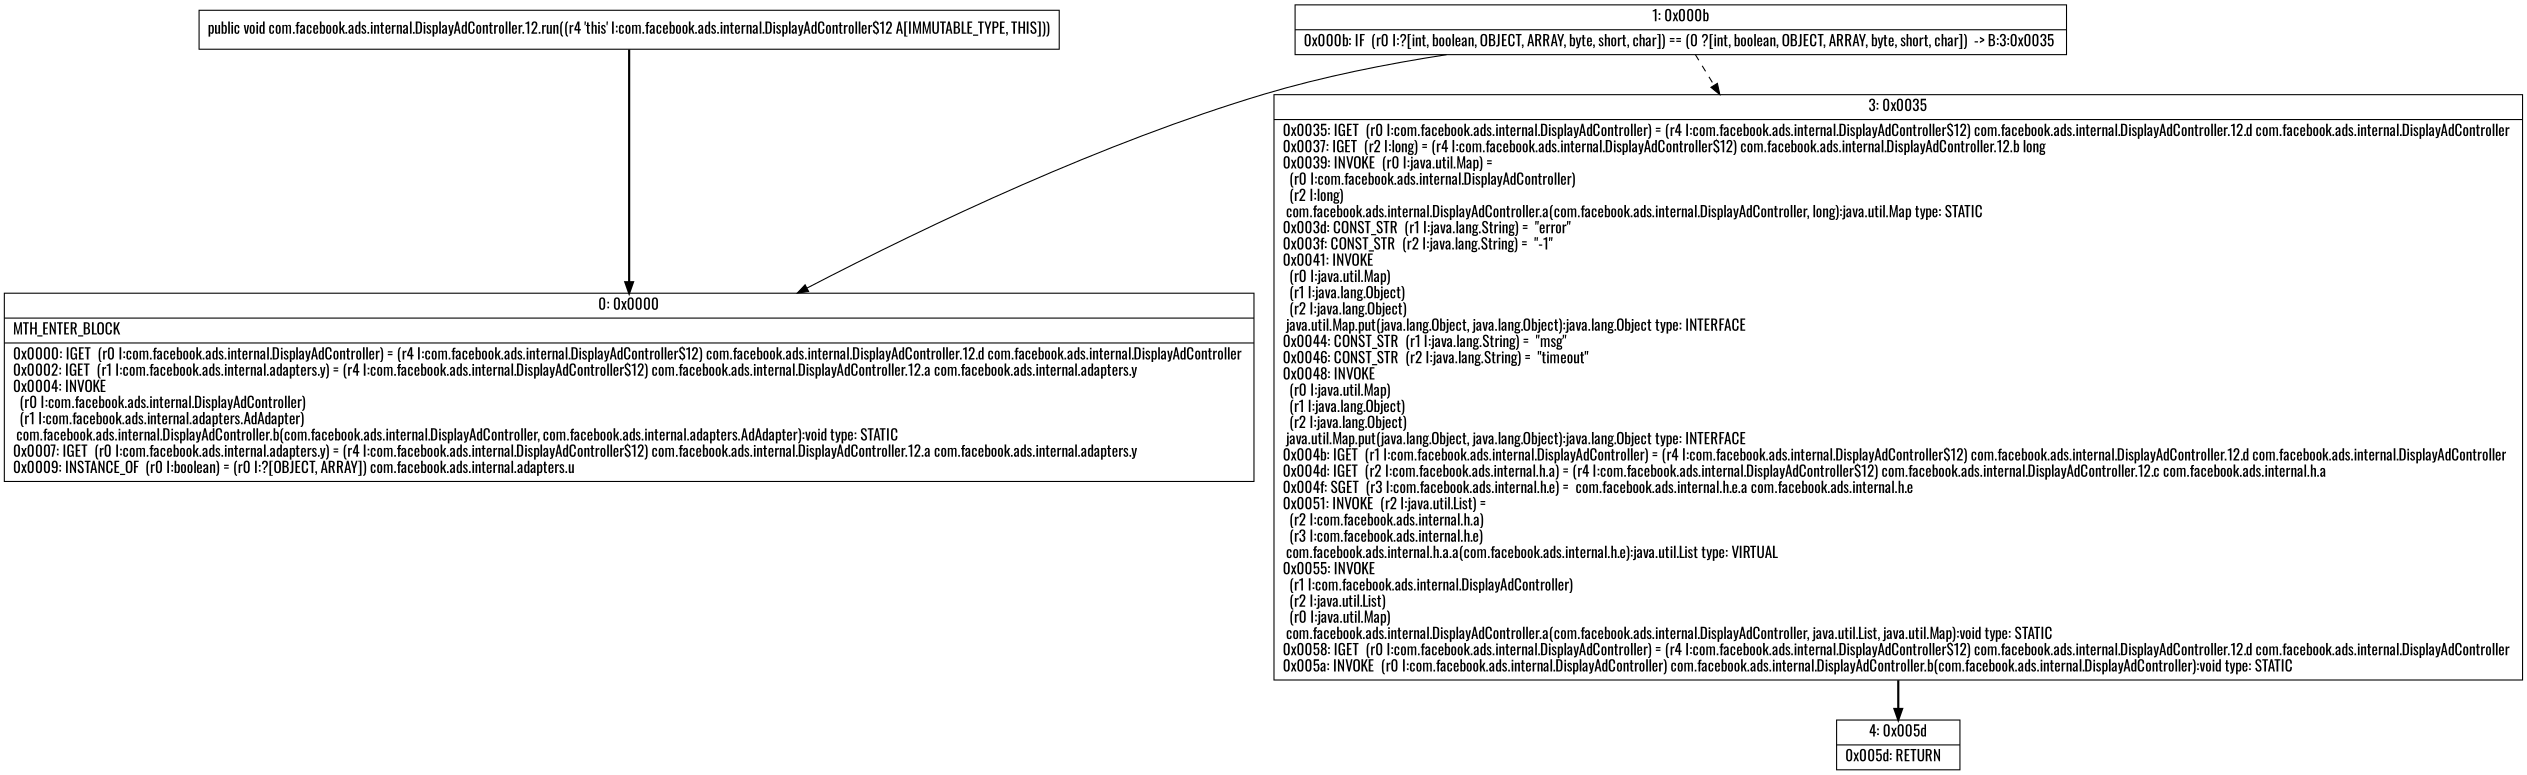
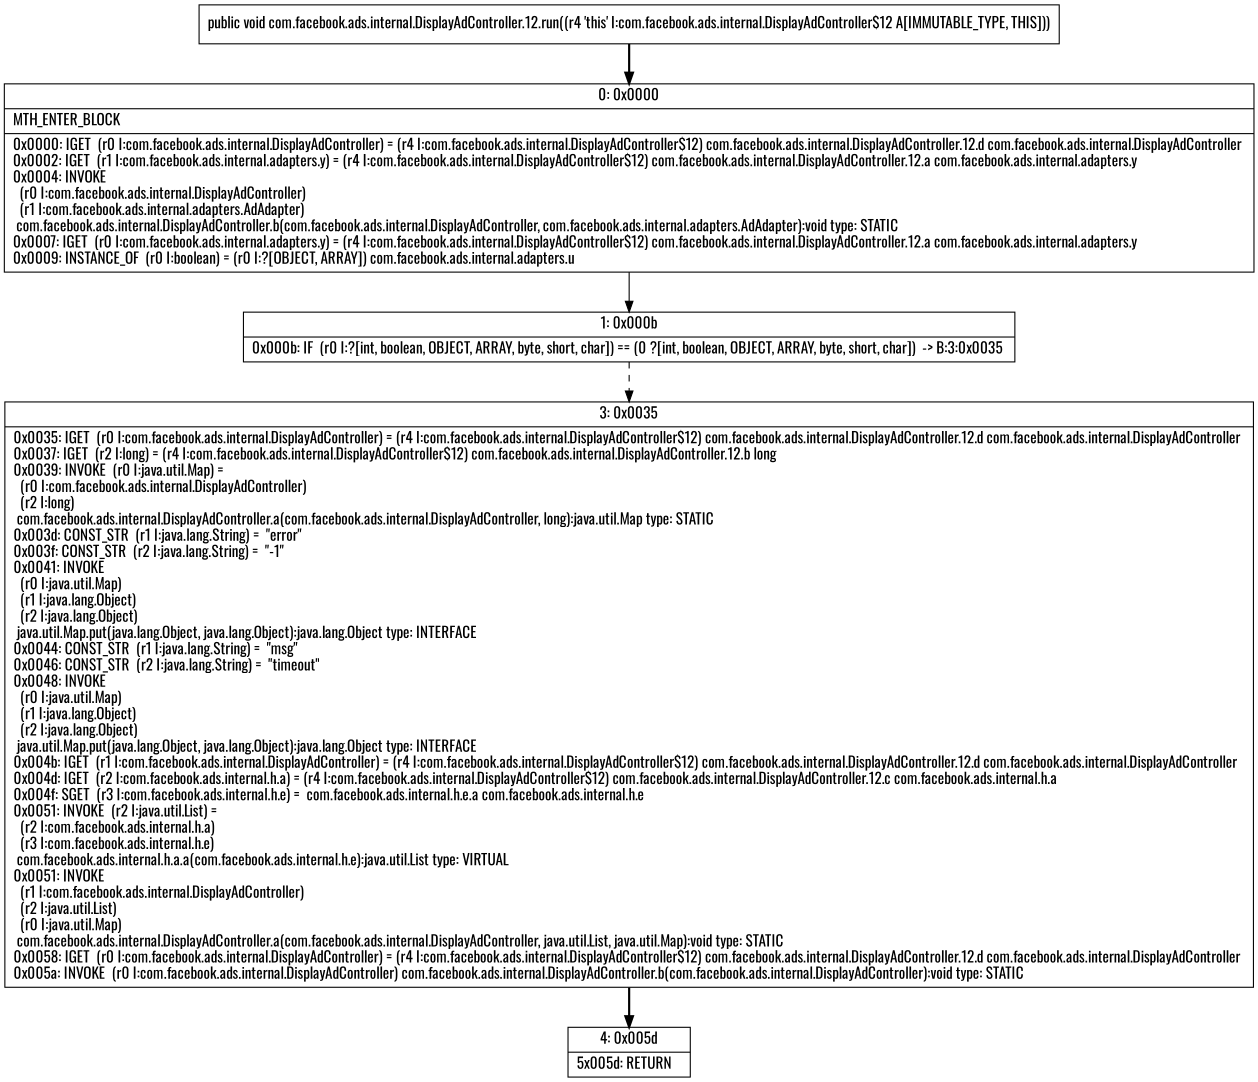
edge "1: 0x000b" -> "0: 0x0000": reversed
node "3: 0x0035": text "0x0055: INVOKE" -> "0x0051: INVOKE"
node "4: 0x005d": text "0x005d: RETURN" -> "5x005d: RETURN"
